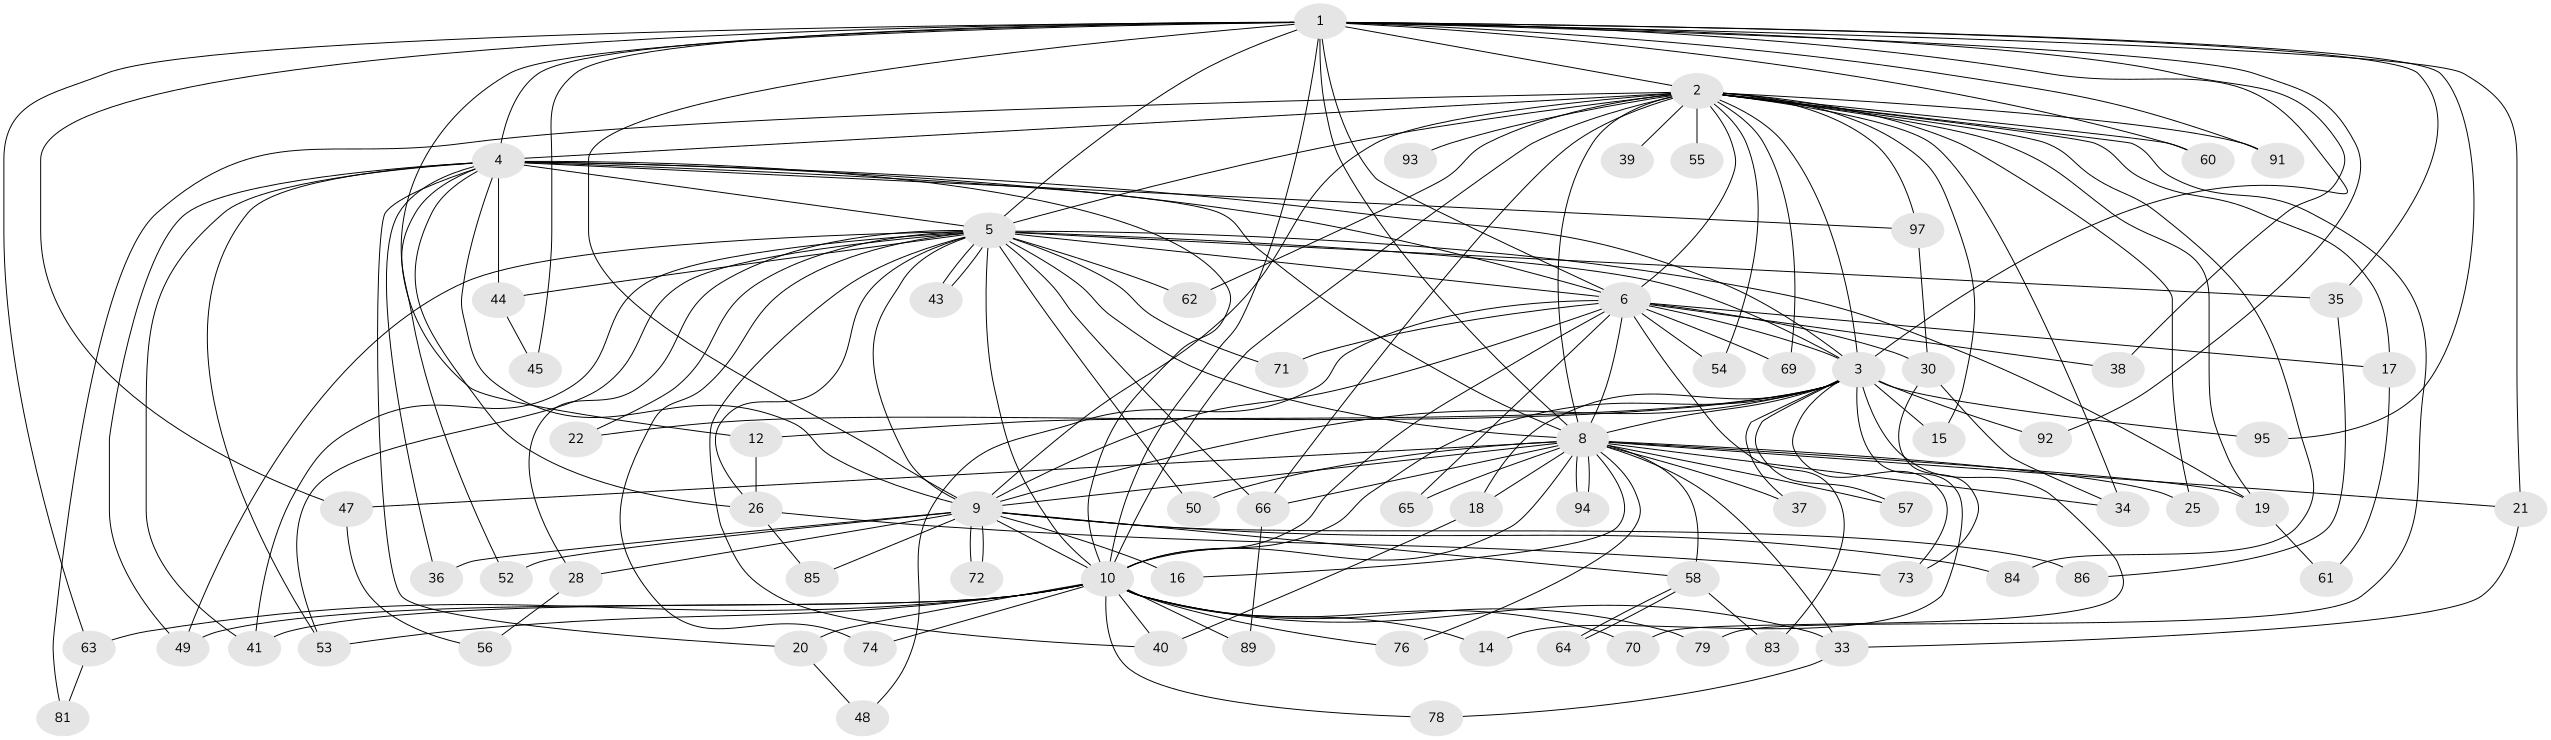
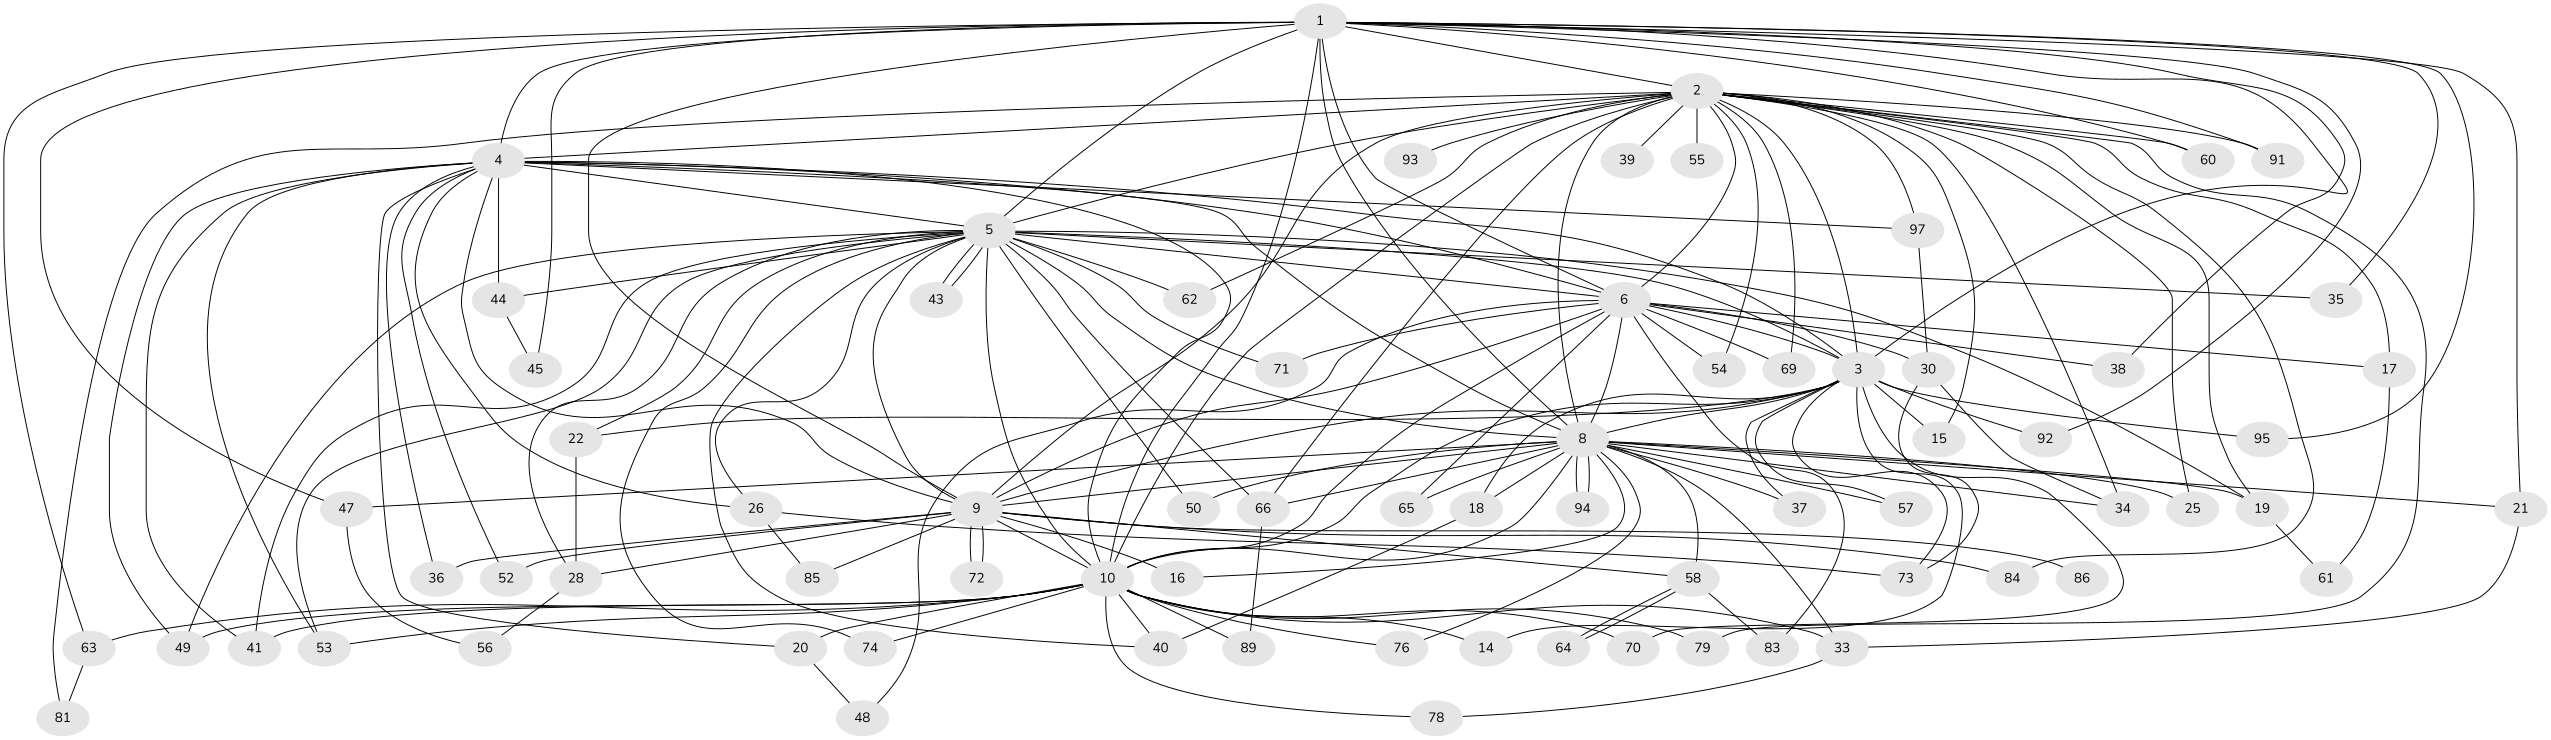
node "12": removed
edge "22" -- "28": added
edge "35" -- "86": removed
